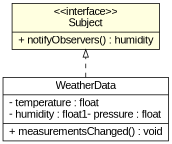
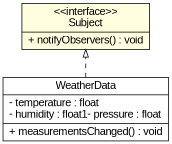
node "Subject": text "+ notifyObservers() : humidity" -> "+ notifyObservers() : void"
